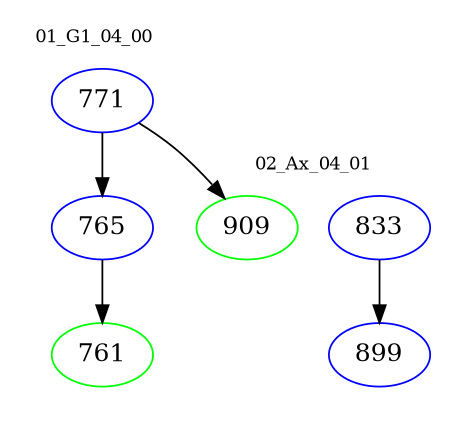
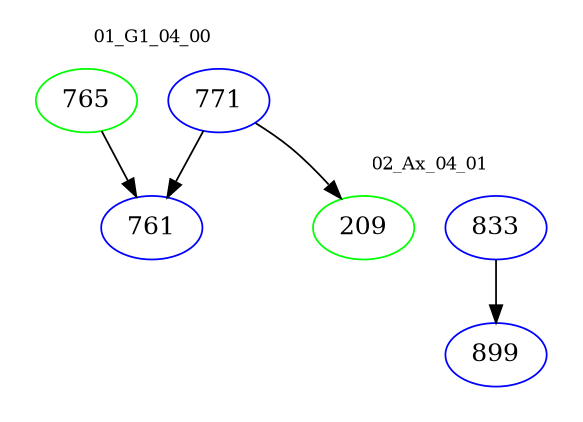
edge "771" -> "765": now "771" -> "761"
node "765": color blue -> green
node "909": label "909" -> "209"
node "761": color green -> blue
